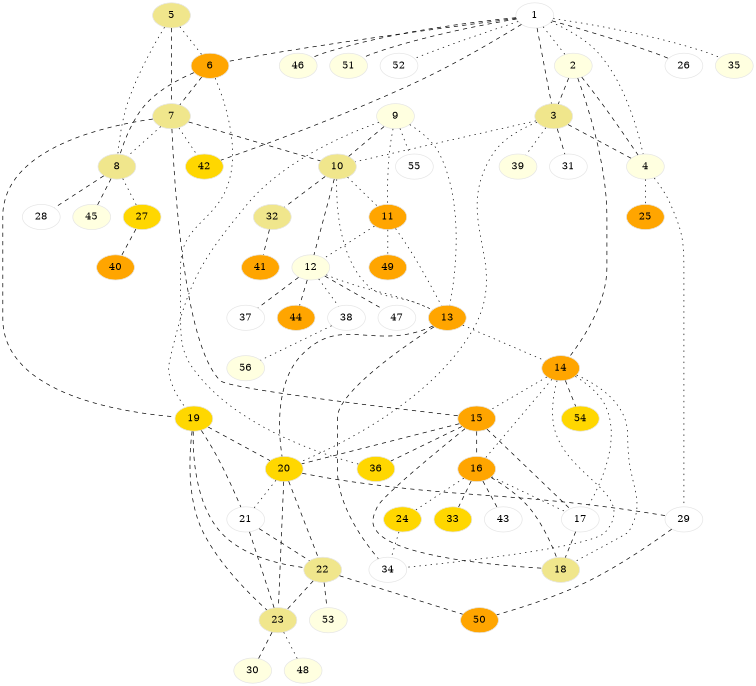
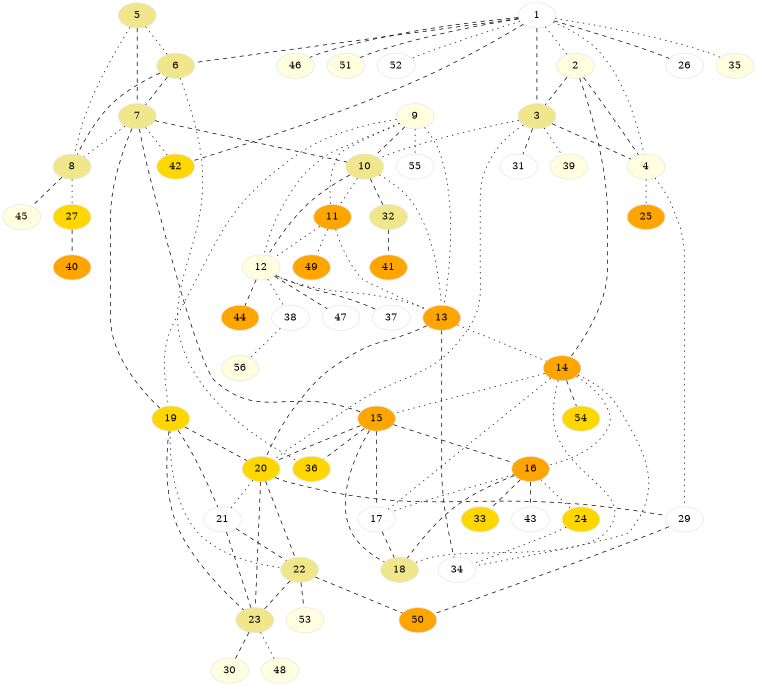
node "6": fillcolor orange -> khaki
edge "9" -- "12": added
node "28": removed
edge "19" -- "22": style dashed -> dotted
